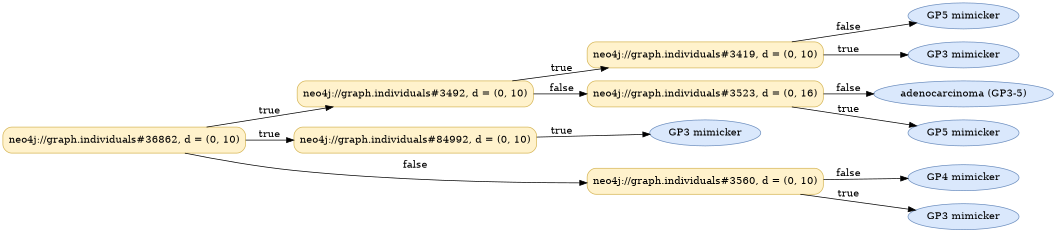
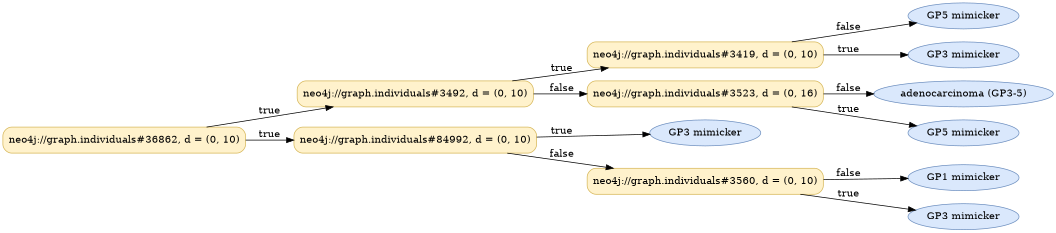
edge "neo4j://graph.individuals#36862, d = (0, 10)" -> "neo4j://graph.individuals#3560, d = (0, 10)": now "neo4j://graph.individuals#84992, d = (0, 10)" -> "neo4j://graph.individuals#3560, d = (0, 10)"
node "GP4 mimicker": label "GP4 mimicker" -> "GP1 mimicker"
